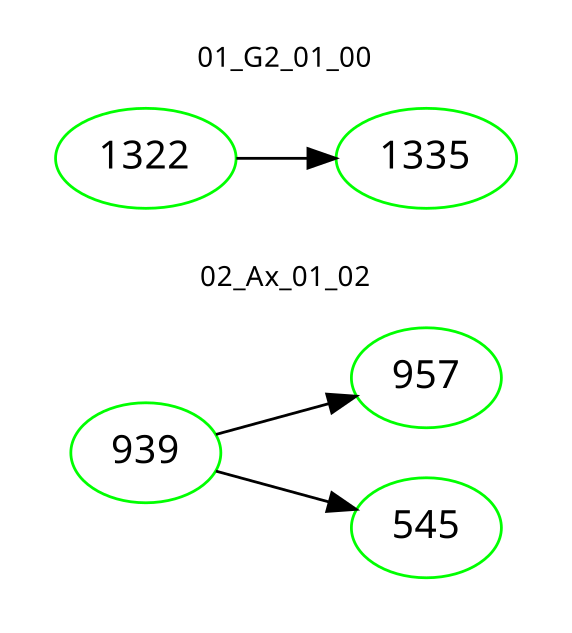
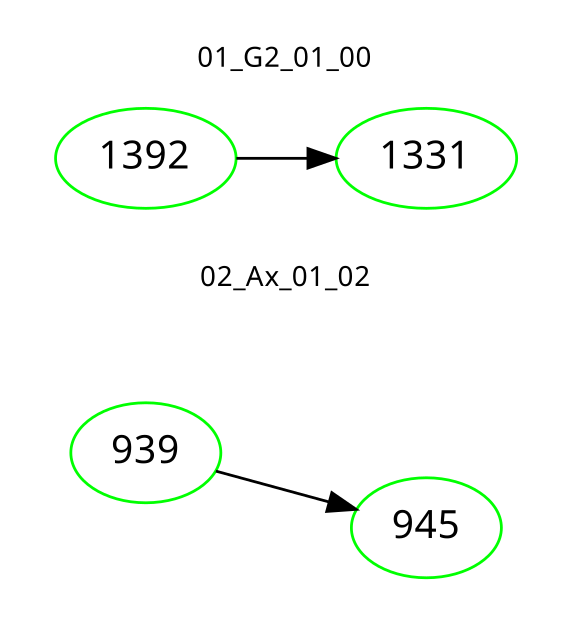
node "1322": label "1322" -> "1392"
node "1335": label "1335" -> "1331"
node "957": removed
node "545": label "545" -> "945"
